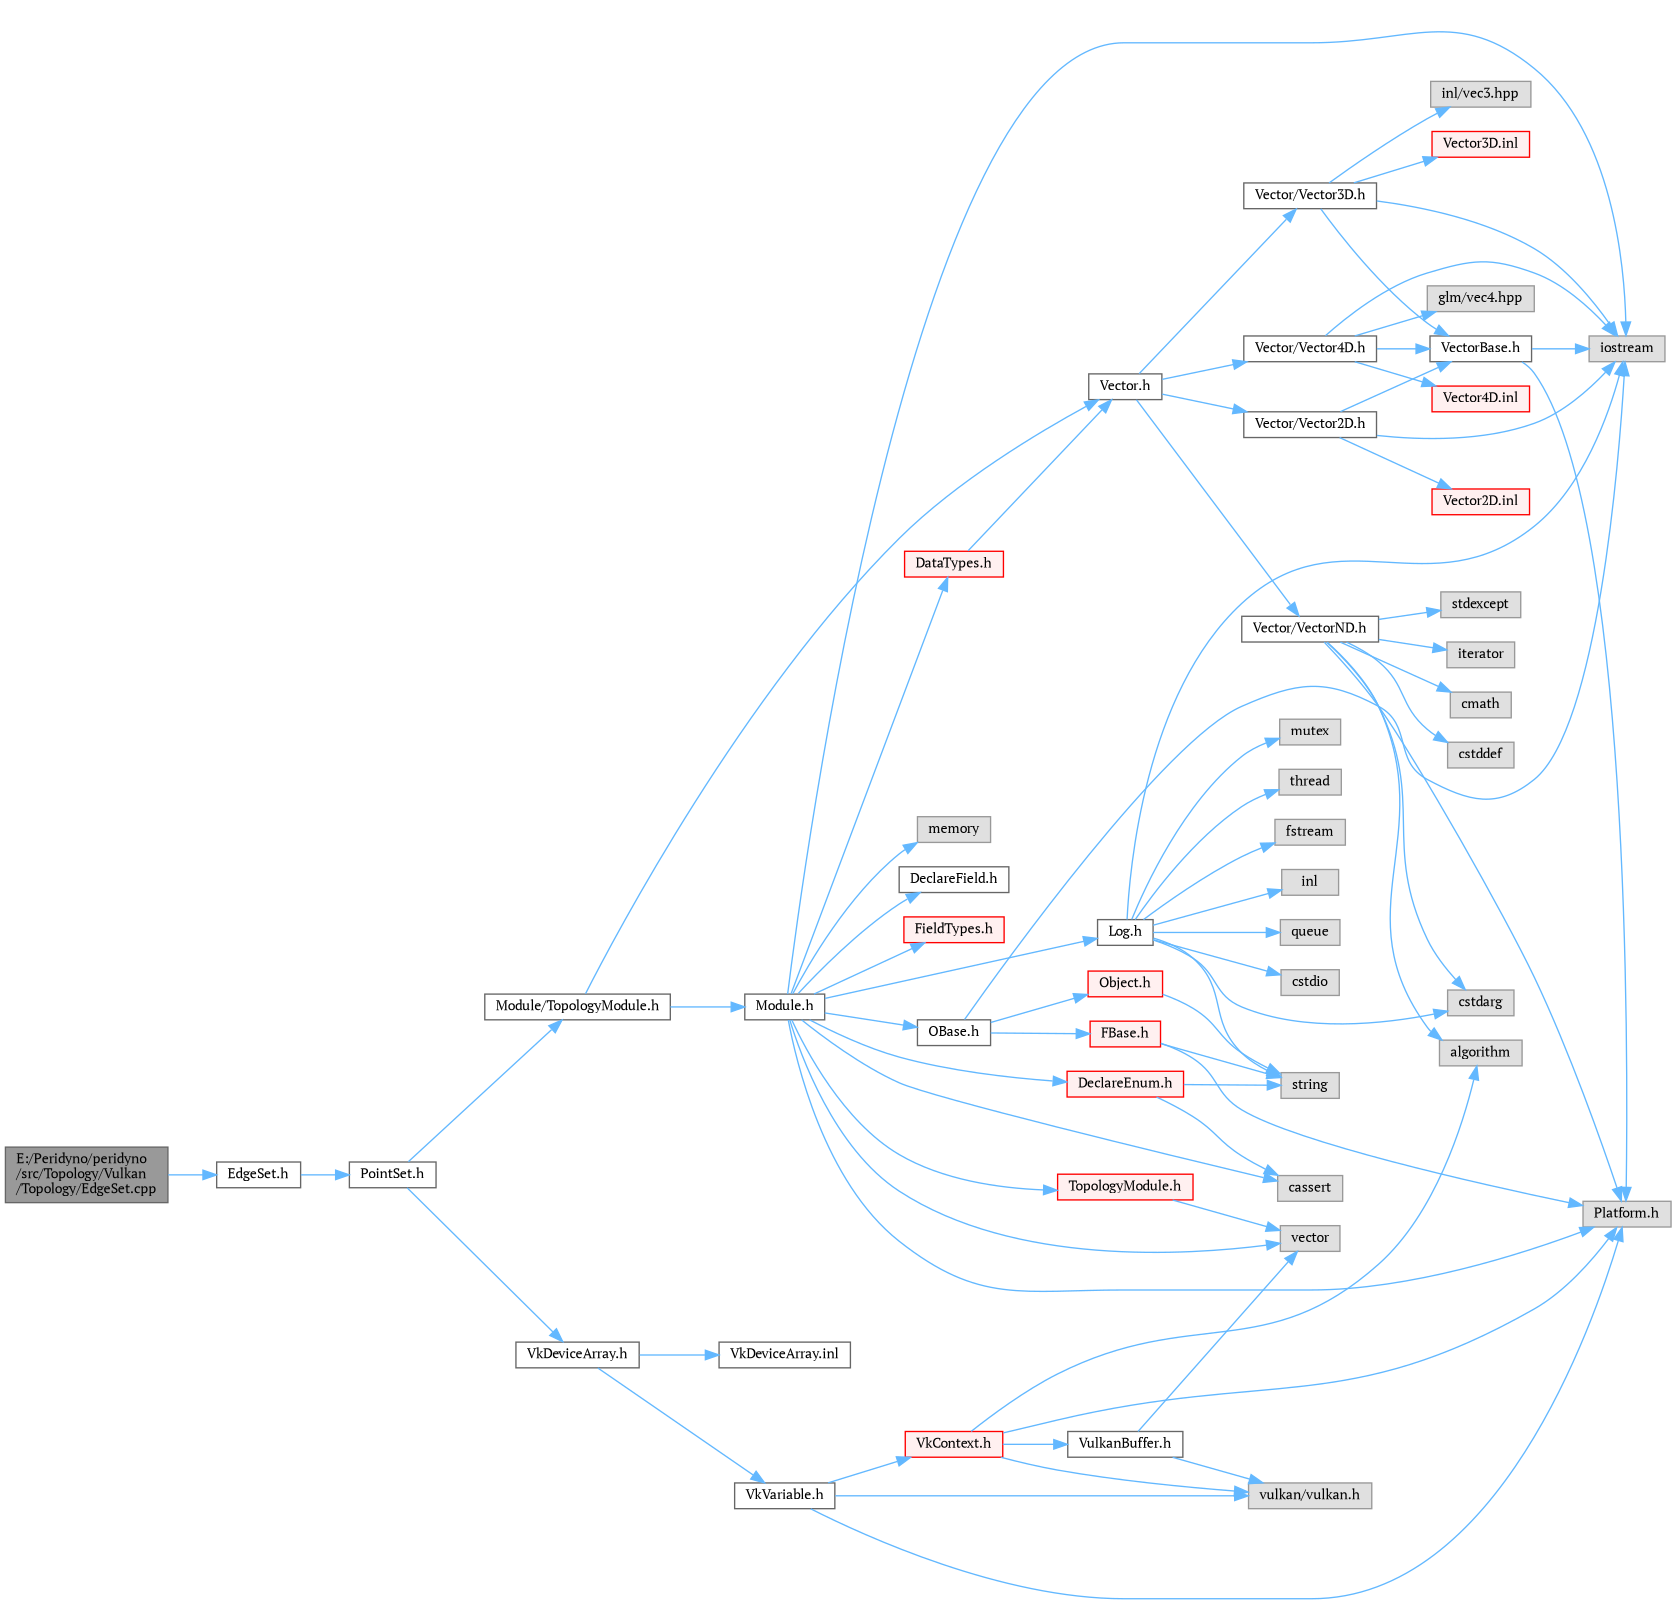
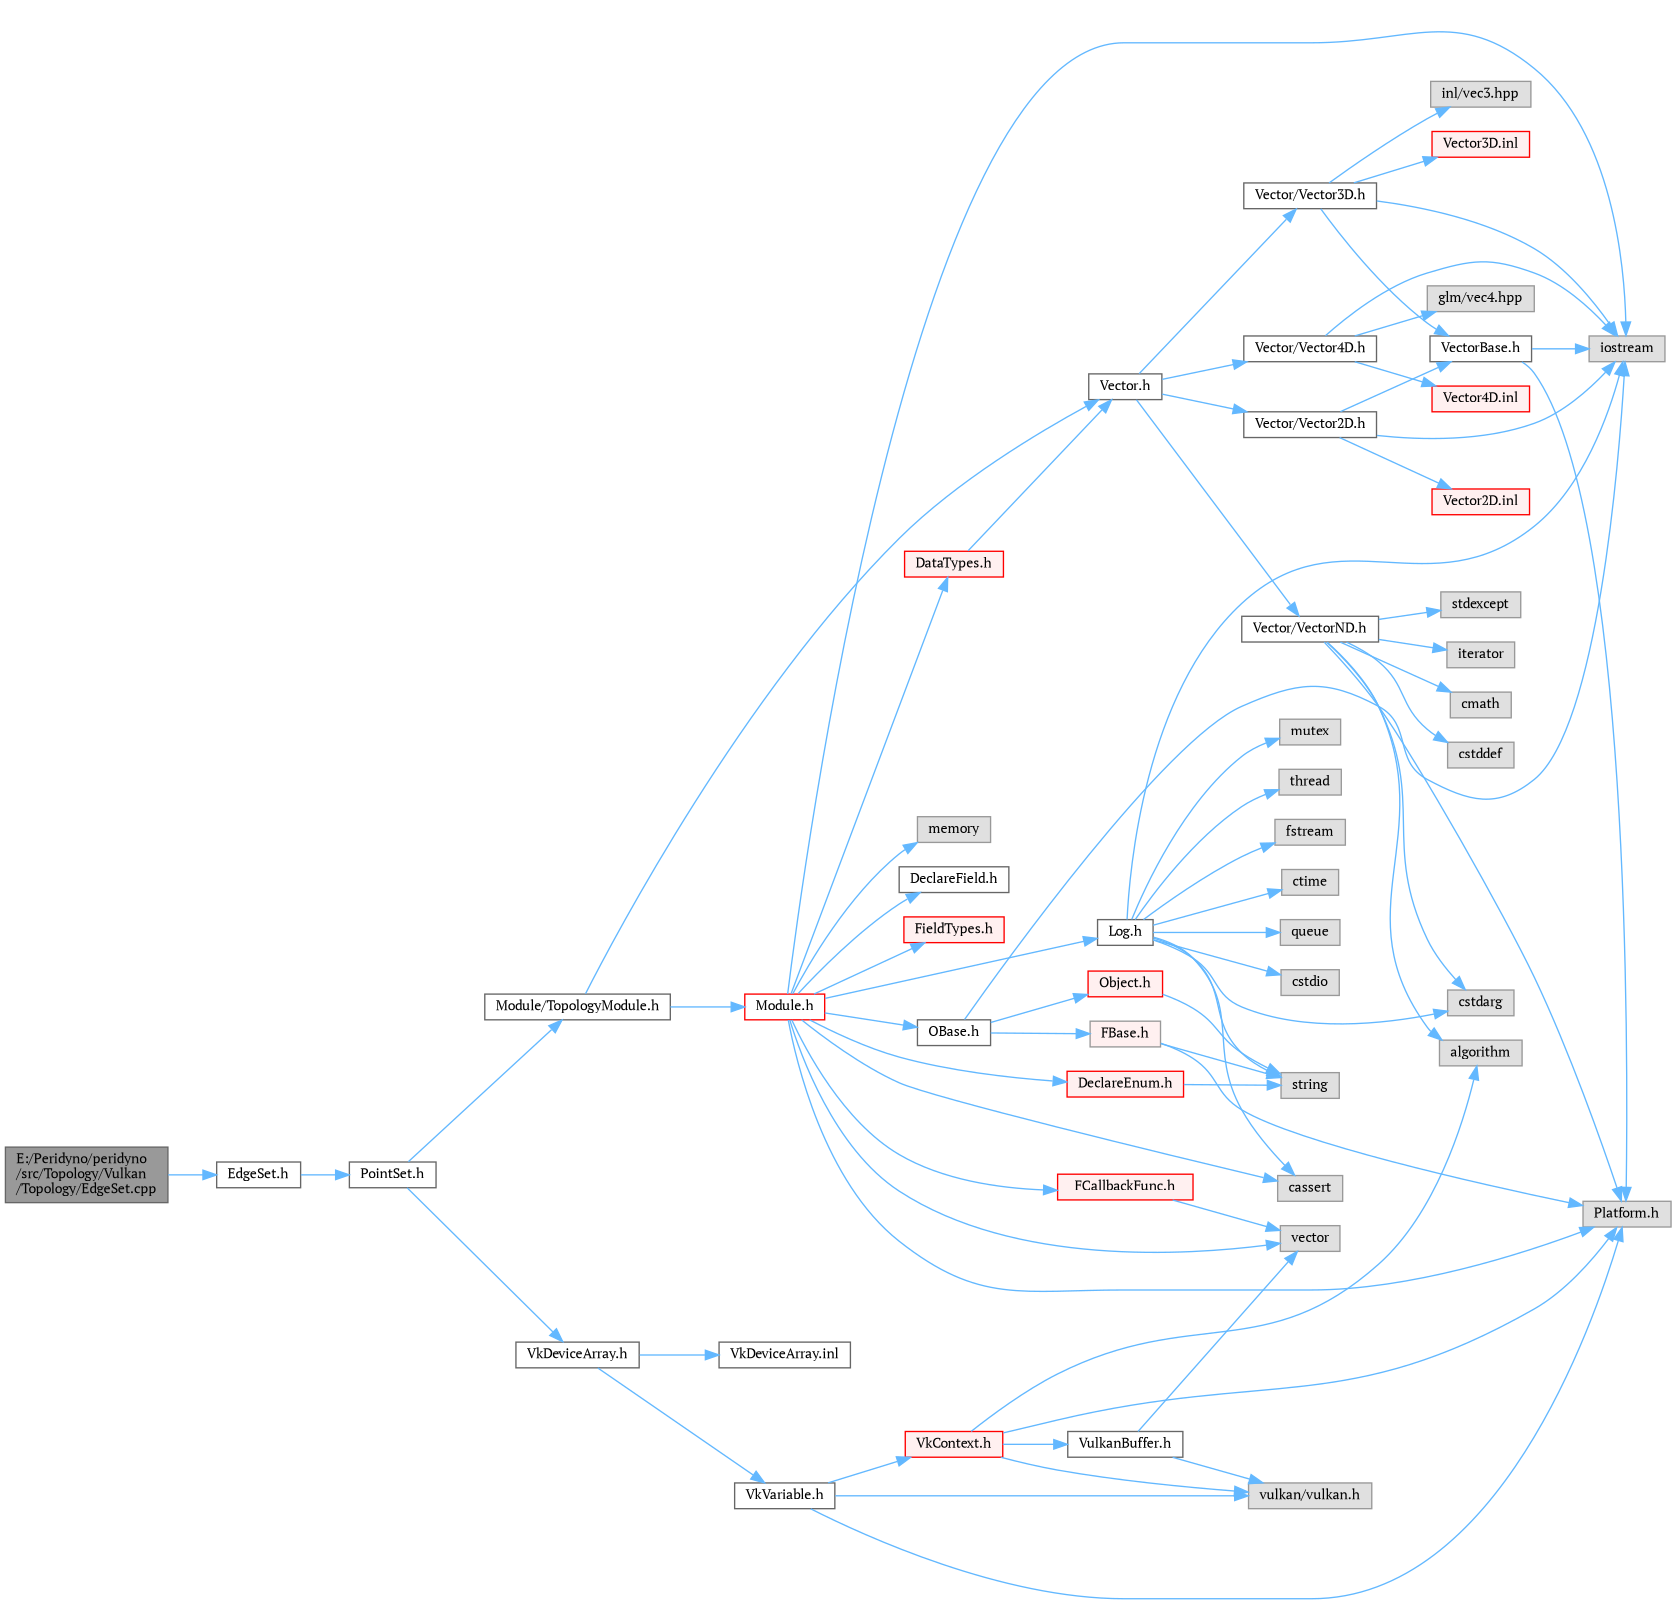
edge "Vector/Vector4D.h" -> "VectorBase.h": removed
node "inl": label "inl" -> "ctime"
node "Module.h": color grey40 -> red
node "FBase.h": color red -> grey60
edge "DeclareEnum.h" -> "cassert": now "Log.h" -> "cassert"
node "TopologyModule.h": label "TopologyModule.h" -> "FCallbackFunc.h"
